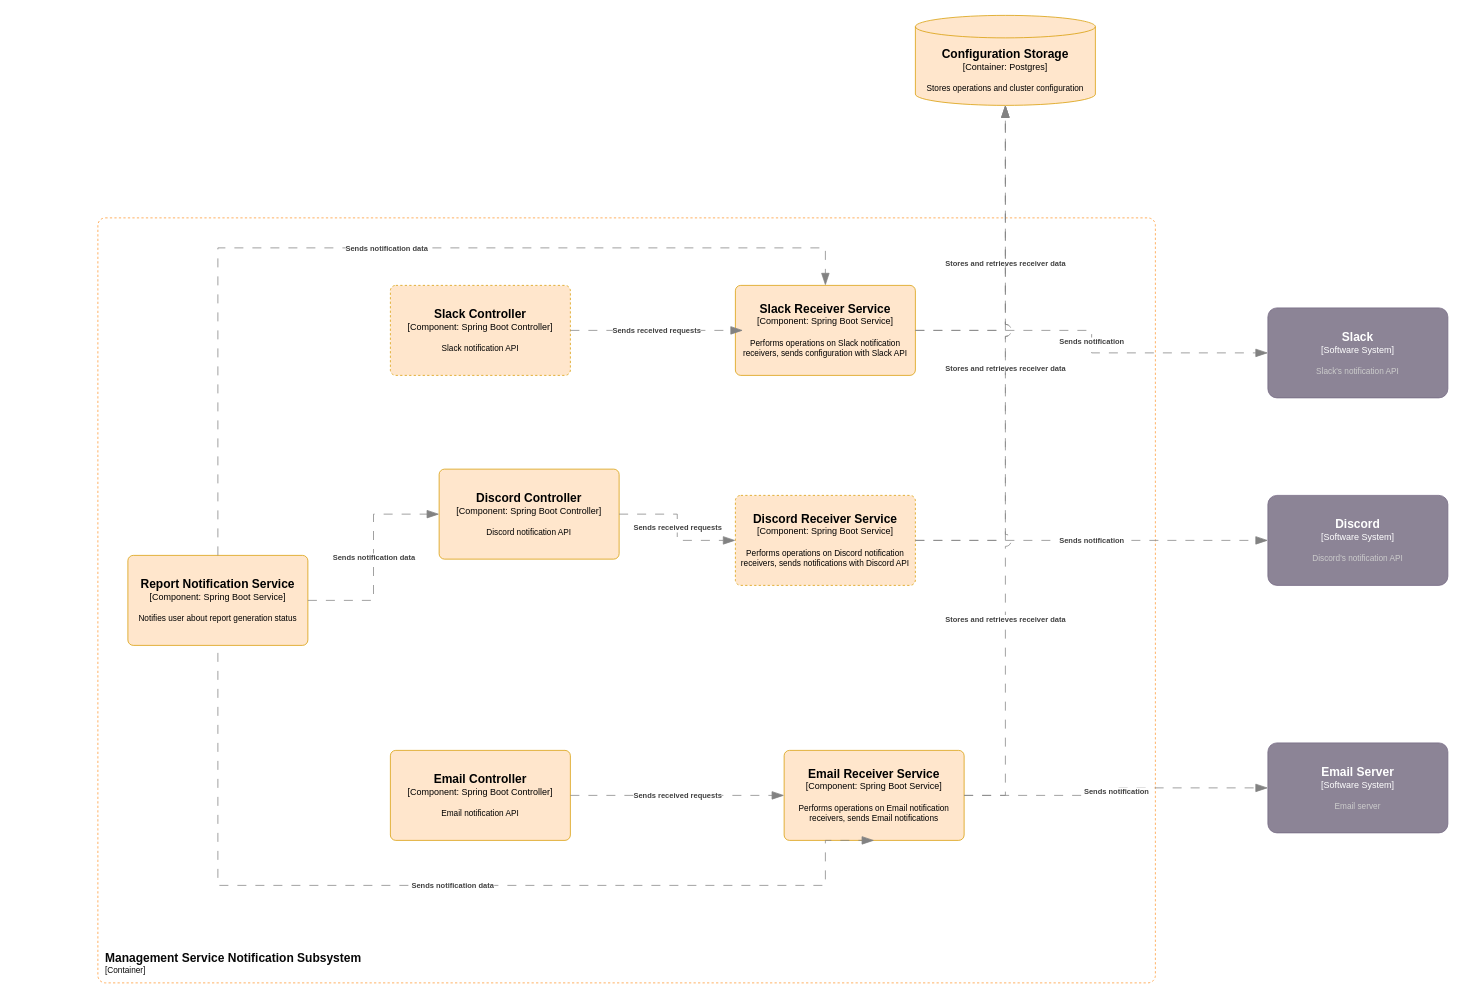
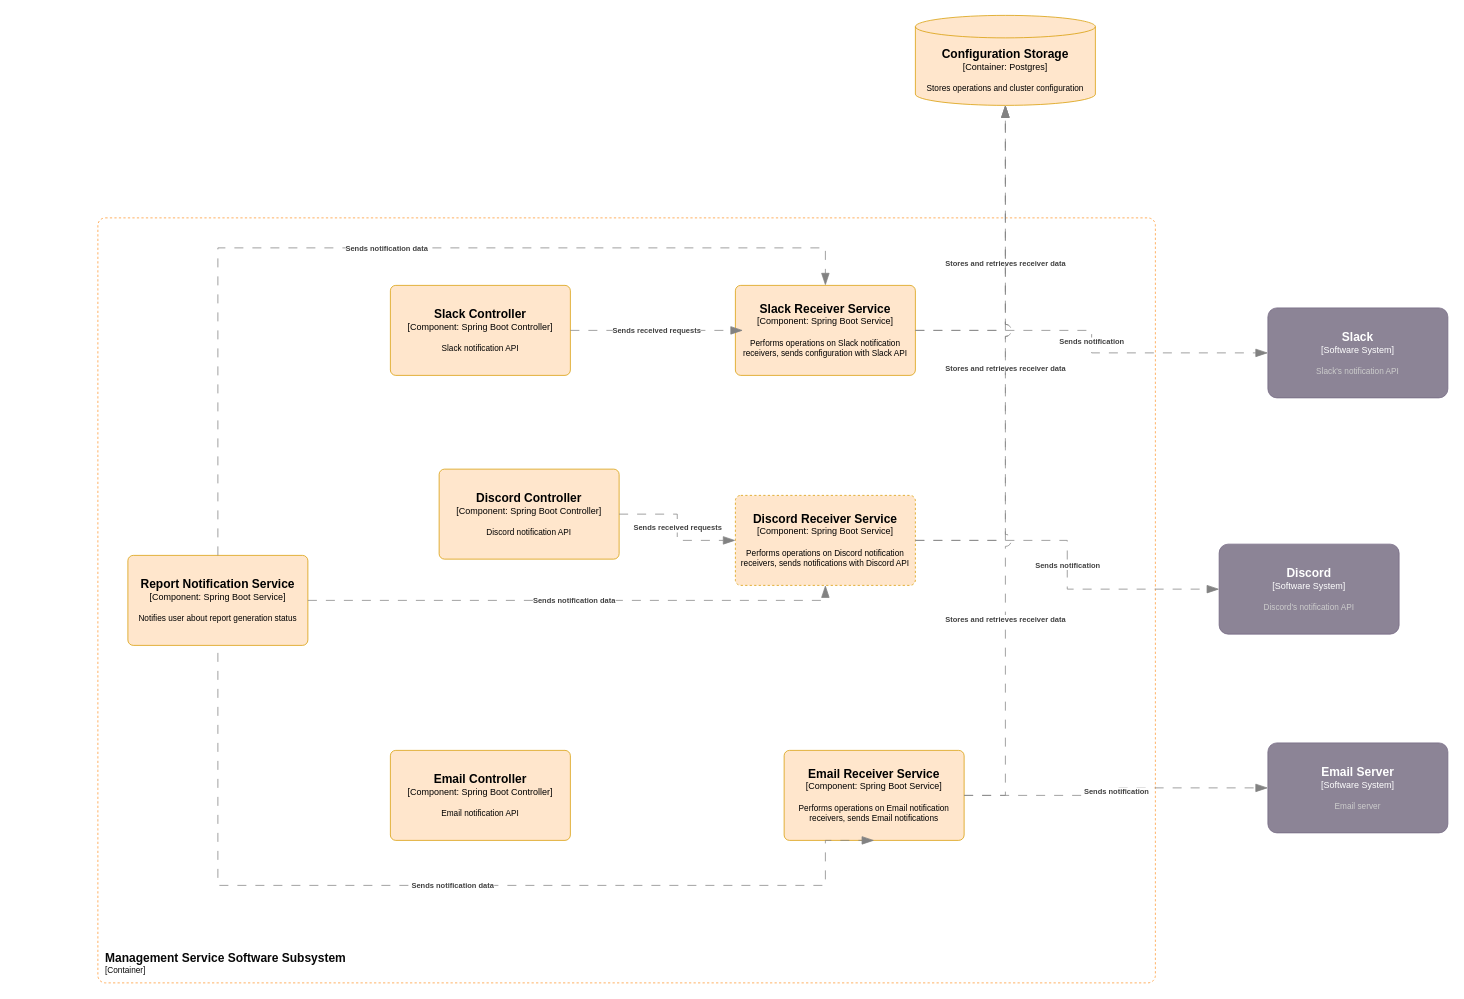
node "Slack Controller [Component: Spring Boot Controller] Slack notification API": style dashed -> solid
node "Discord [Software System] Discord's notification API": moved (1358, 540) -> (1309, 589)
edge "Report Notification Service [Component: Spring Boot Service] Notifies user about report generation status" -> "Discord Controller [Component: Spring Boot Controller] Discord notification API": now "Report Notification Service [Component: Spring Boot Service] Notifies user about report generation status" -> "Discord Receiver Service [Component: Spring Boot Service] Performs operations on Discord notification receivers, sends notifications with Discord API"
edge "Email Controller [Component: Spring Boot Controller] Email notification API" -> "Email Receiver Service [Component: Spring Boot Service] Performs operations on Email notification receivers, sends Email notifications": removed, label "Sends received requests"
node "Management Service Notification Subsystem [Container]": label "Management Service Notification Subsystem [Container]" -> "Management Service Software Subsystem [Container]"
